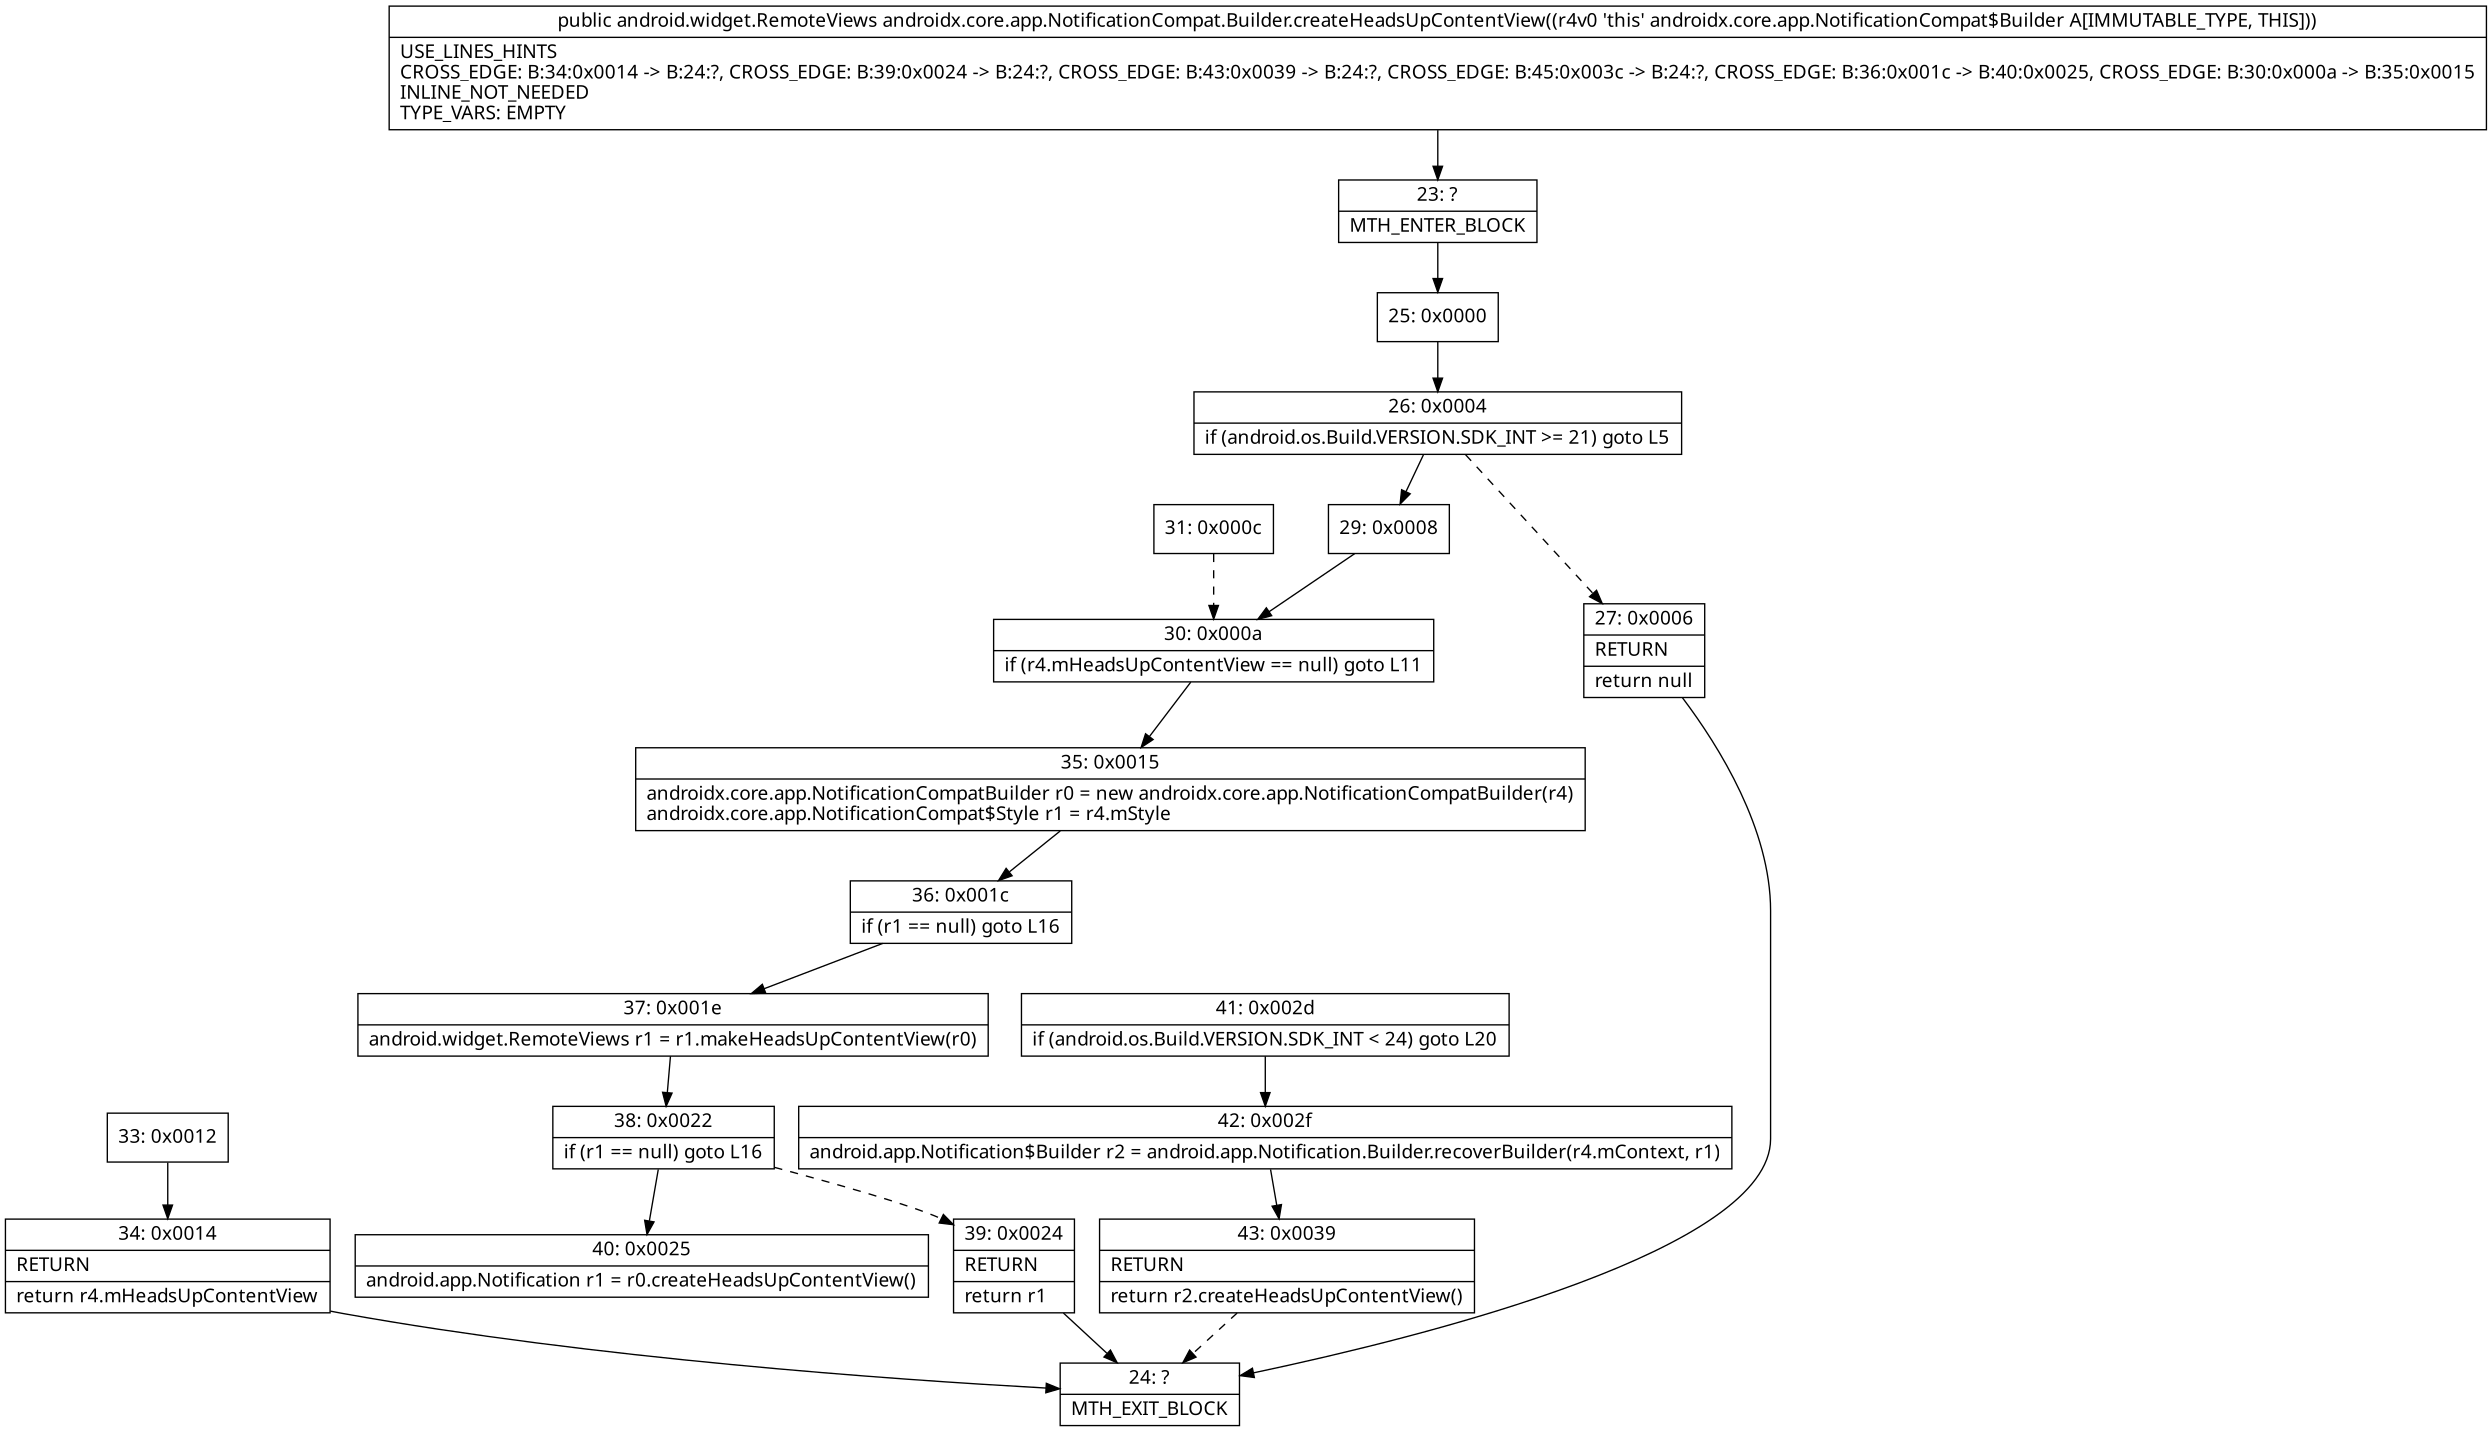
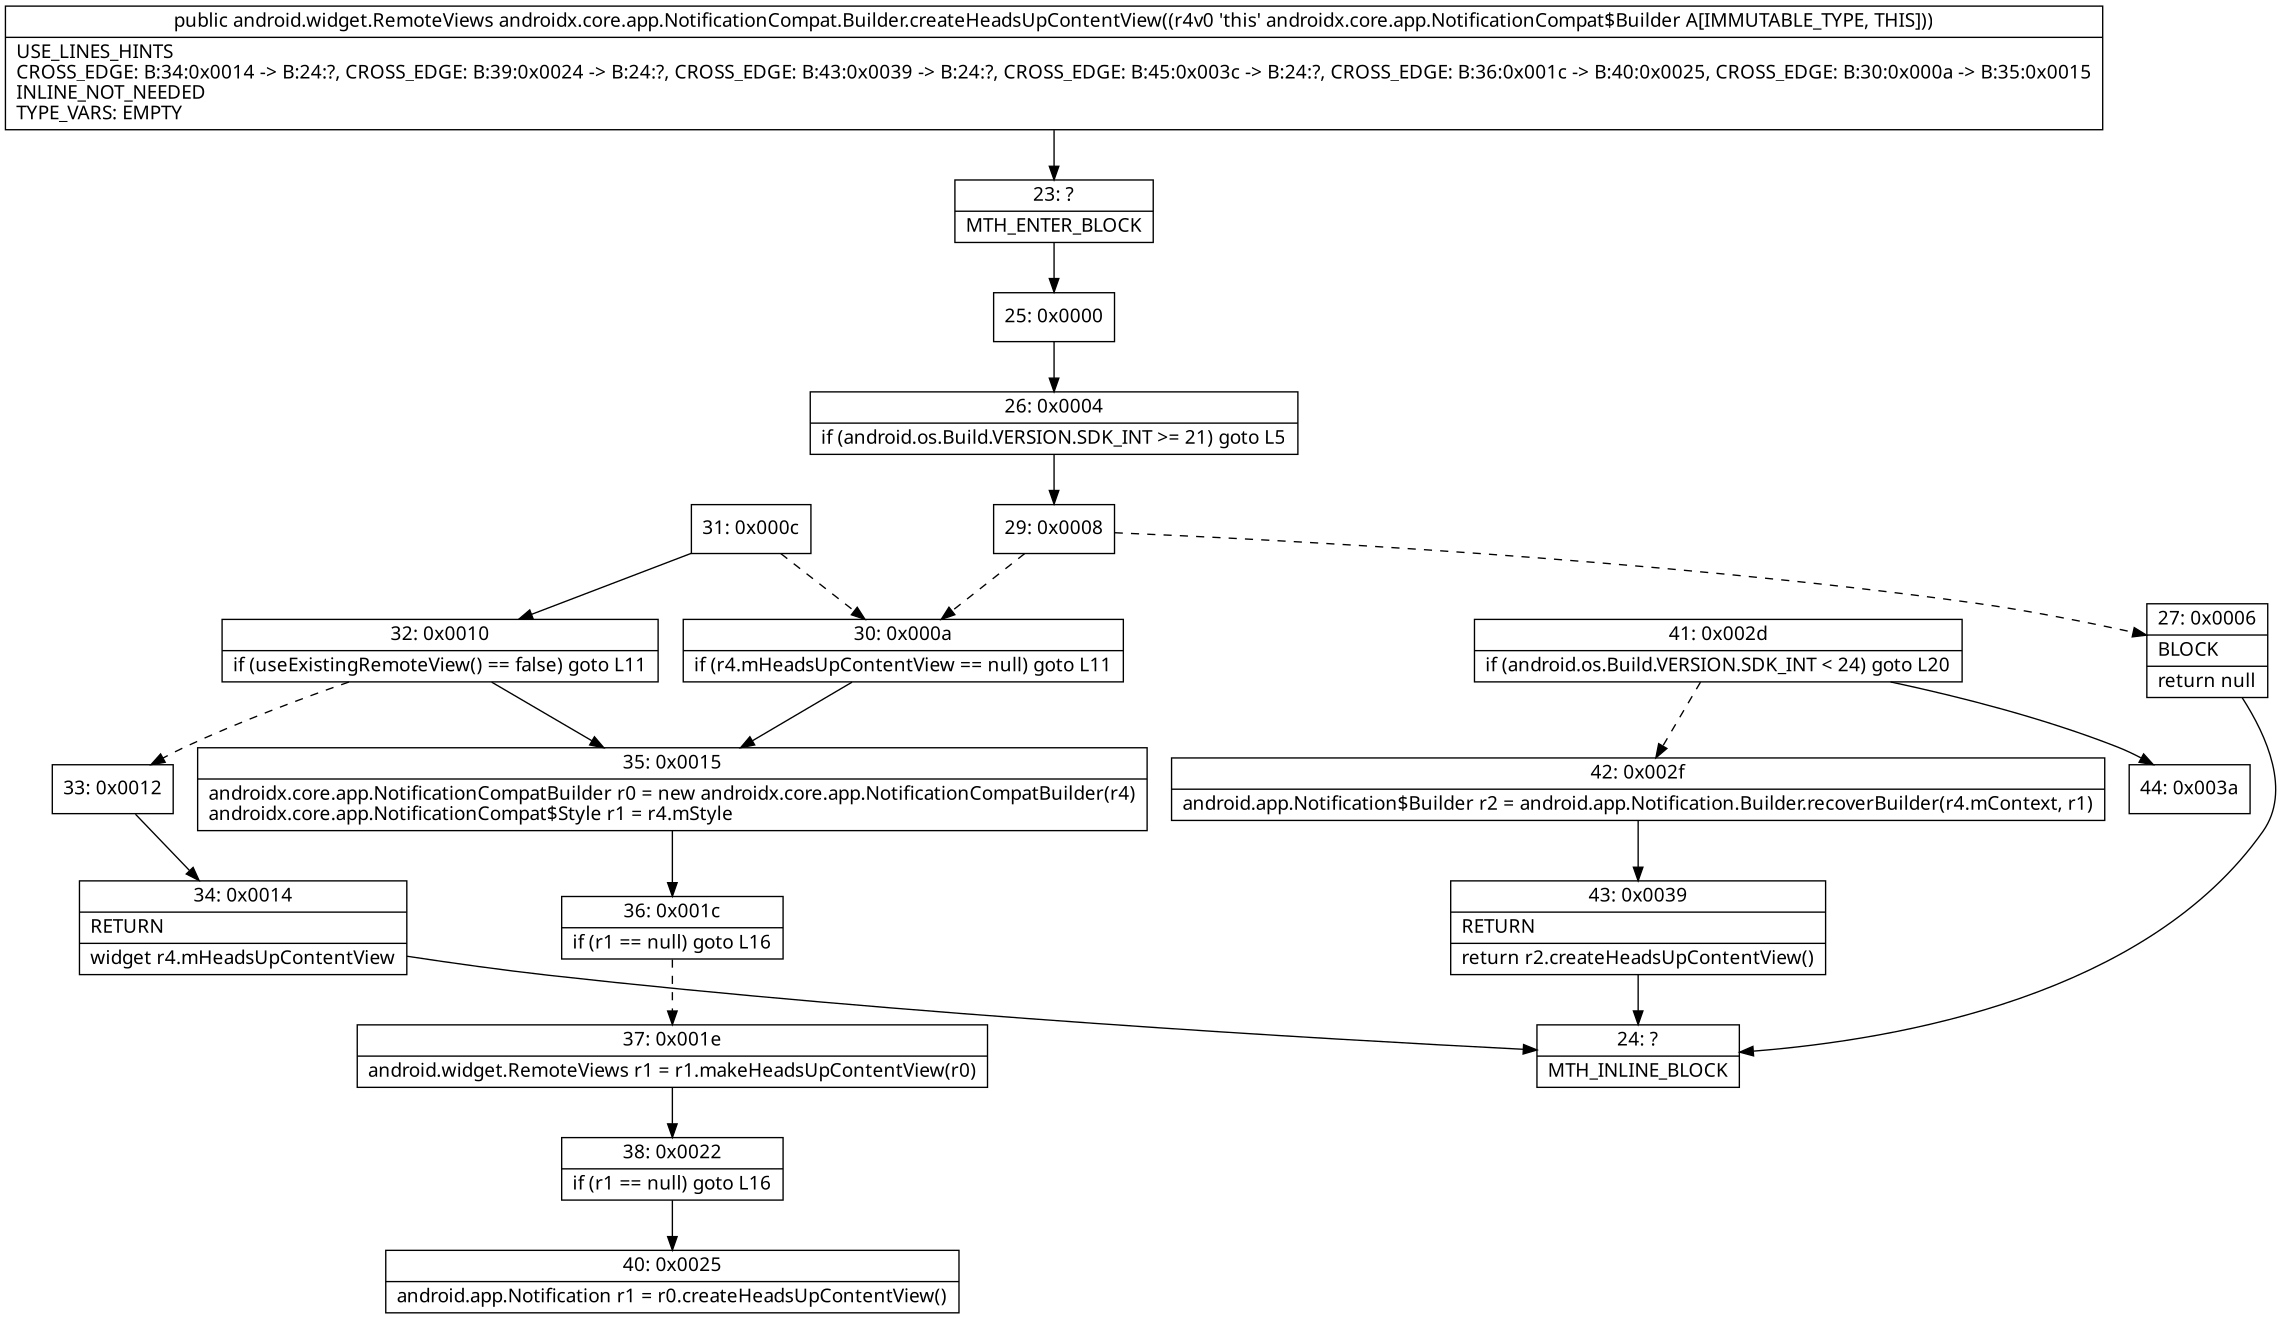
edge "26: 0x0004" -> "27: 0x0006": now "29: 0x0008" -> "27: 0x0006"
edge "29: 0x0008" -> "30: 0x000a": style solid -> dashed
node "27: 0x0006": text "RETURN" -> "BLOCK"
node "32: 0x0010": added
node "44: 0x003a": added
edge "36: 0x001c" -> "37: 0x001e": style solid -> dashed
edge "41: 0x002d" -> "42: 0x002f": style solid -> dashed
node "39: 0x0024": removed
node "34: 0x0014": text "return r4.mHeadsUpContentView" -> "widget r4.mHeadsUpContentView"
edge "43: 0x0039" -> "24: ?": style dashed -> solid
node "24: ?": text "MTH_EXIT_BLOCK" -> "MTH_INLINE_BLOCK"
